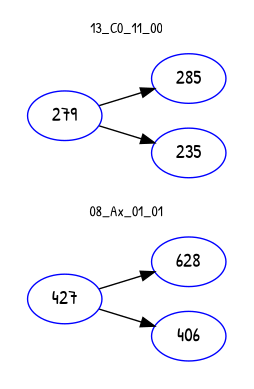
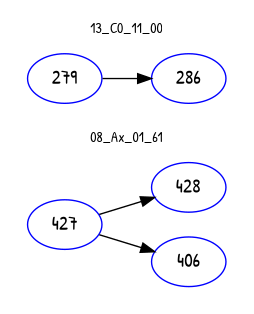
node "285": label "285" -> "286"
node "235": removed
cluster "08_Ax_01_01": label "08_Ax_01_01" -> "08_Ax_01_61"
node "628": label "628" -> "428"
